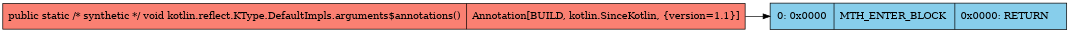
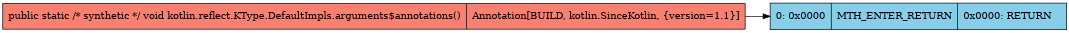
node "0: 0x0000": text "MTH_ENTER_BLOCK" -> "MTH_ENTER_RETURN"
